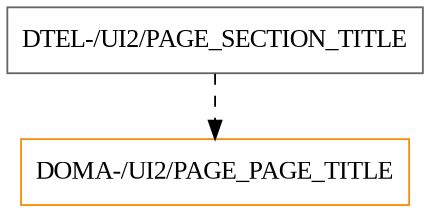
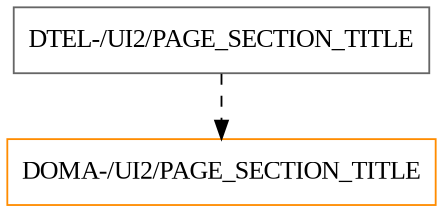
node "DOMA-/UI2/PAGE_PAGE_TITLE": label "DOMA-/UI2/PAGE_PAGE_TITLE" -> "DOMA-/UI2/PAGE_SECTION_TITLE"
